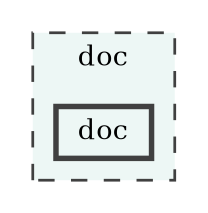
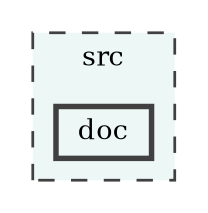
cluster "doc": label "doc" -> "src"
